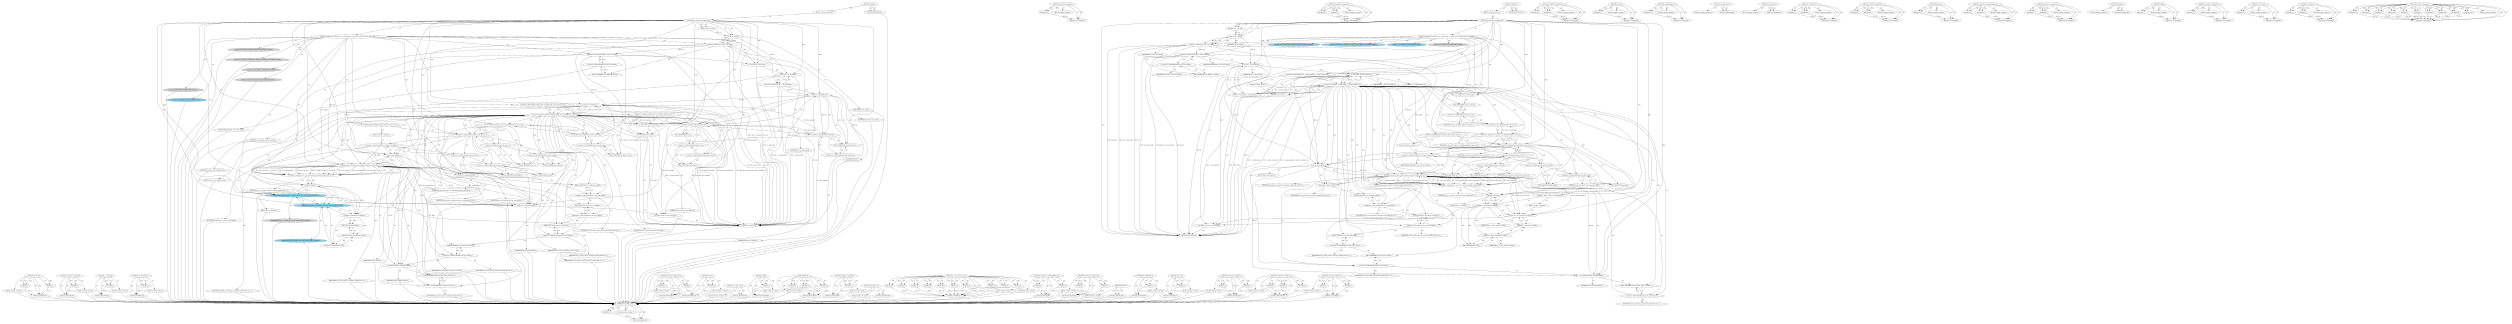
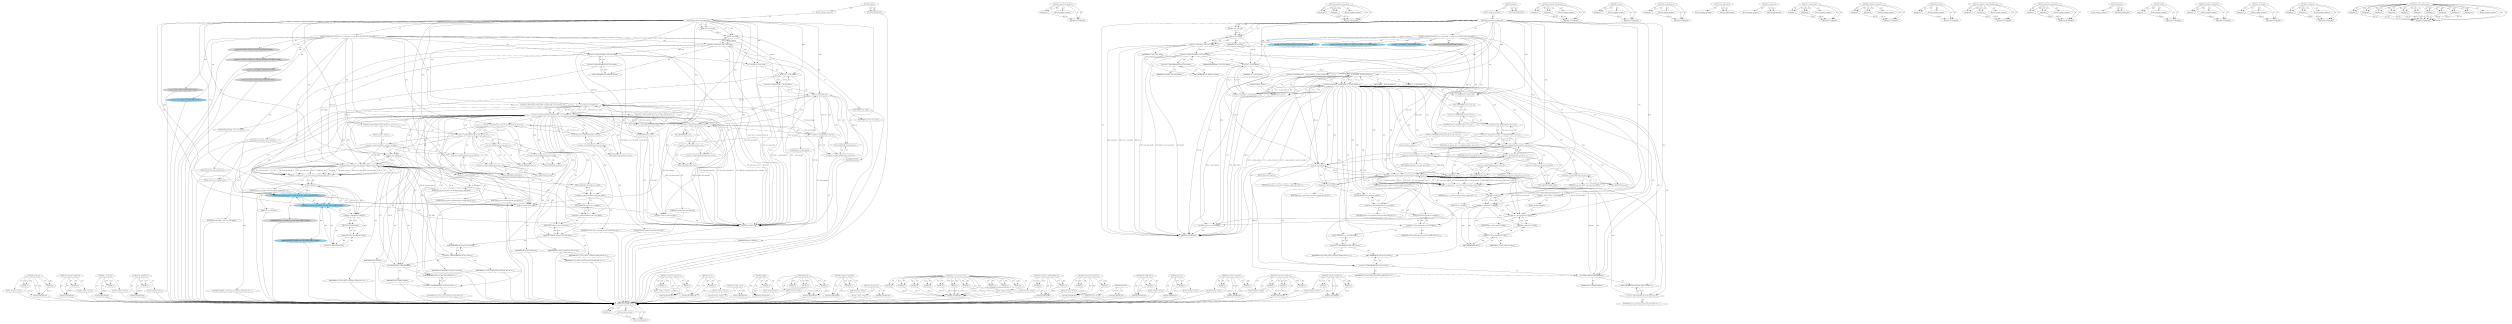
edge "(<operator>.logicalNot,!dst->obsolete)" -> "(FIELD_IDENTIFIER,obsolete,obsolete)": now "(<operator>.logicalNot,!dst->obsolete)" -> "(<operator>.indirectFieldAccess,dst->obsolete)"
edge "(<operator>.indirectFieldAccess,dst->ops->check)" -> "(<operator>.indirectFieldAccess,dst->ops)": reversed
